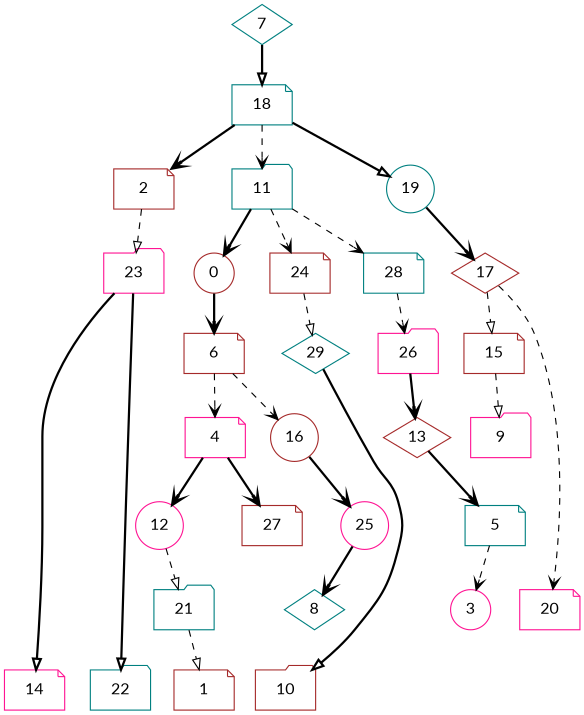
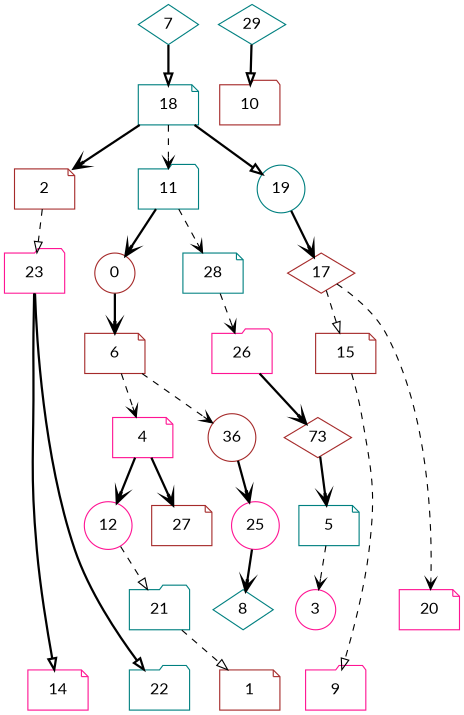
node "24": removed
node "16": label "16" -> "36"
node "13": label "13" -> "73"
